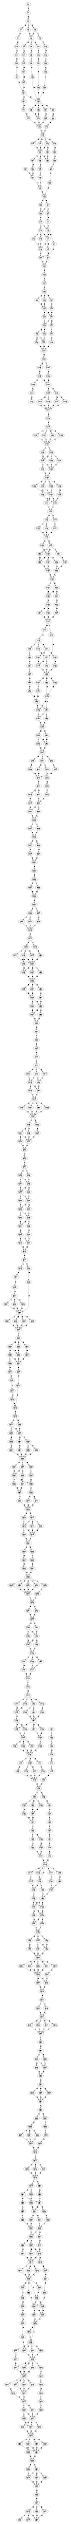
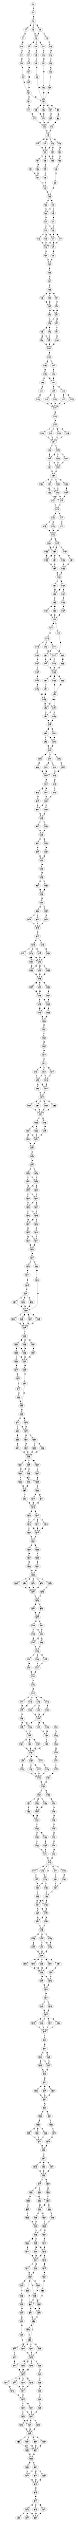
edge "S77" -> "S80": now "S77" -> "S78"
node "S576": removed
